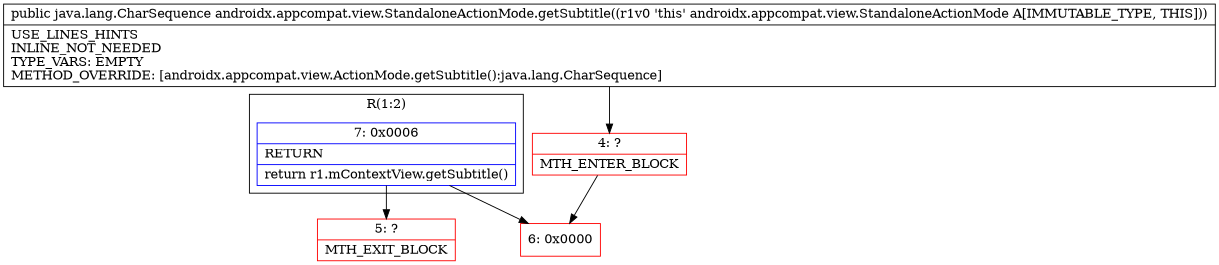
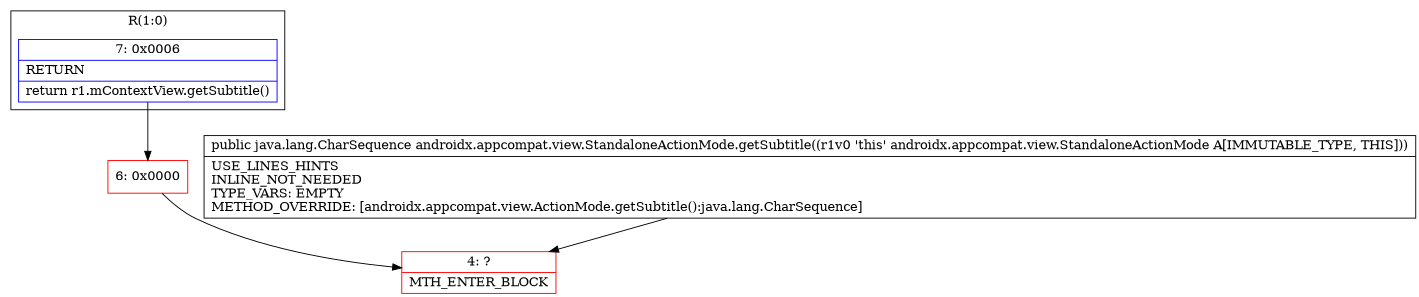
cluster "R(1:2)": label "R(1:2)" -> "R(1:0)"
edge "4: ?" -> "6: 0x0000": reversed
node "5: ?": removed
